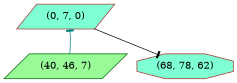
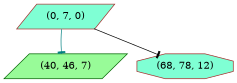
edge "(40, 46, 7)" -> "(0, 7, 0)": reversed
node "(68, 78, 62)": label "(68, 78, 62)" -> "(68, 78, 12)"
